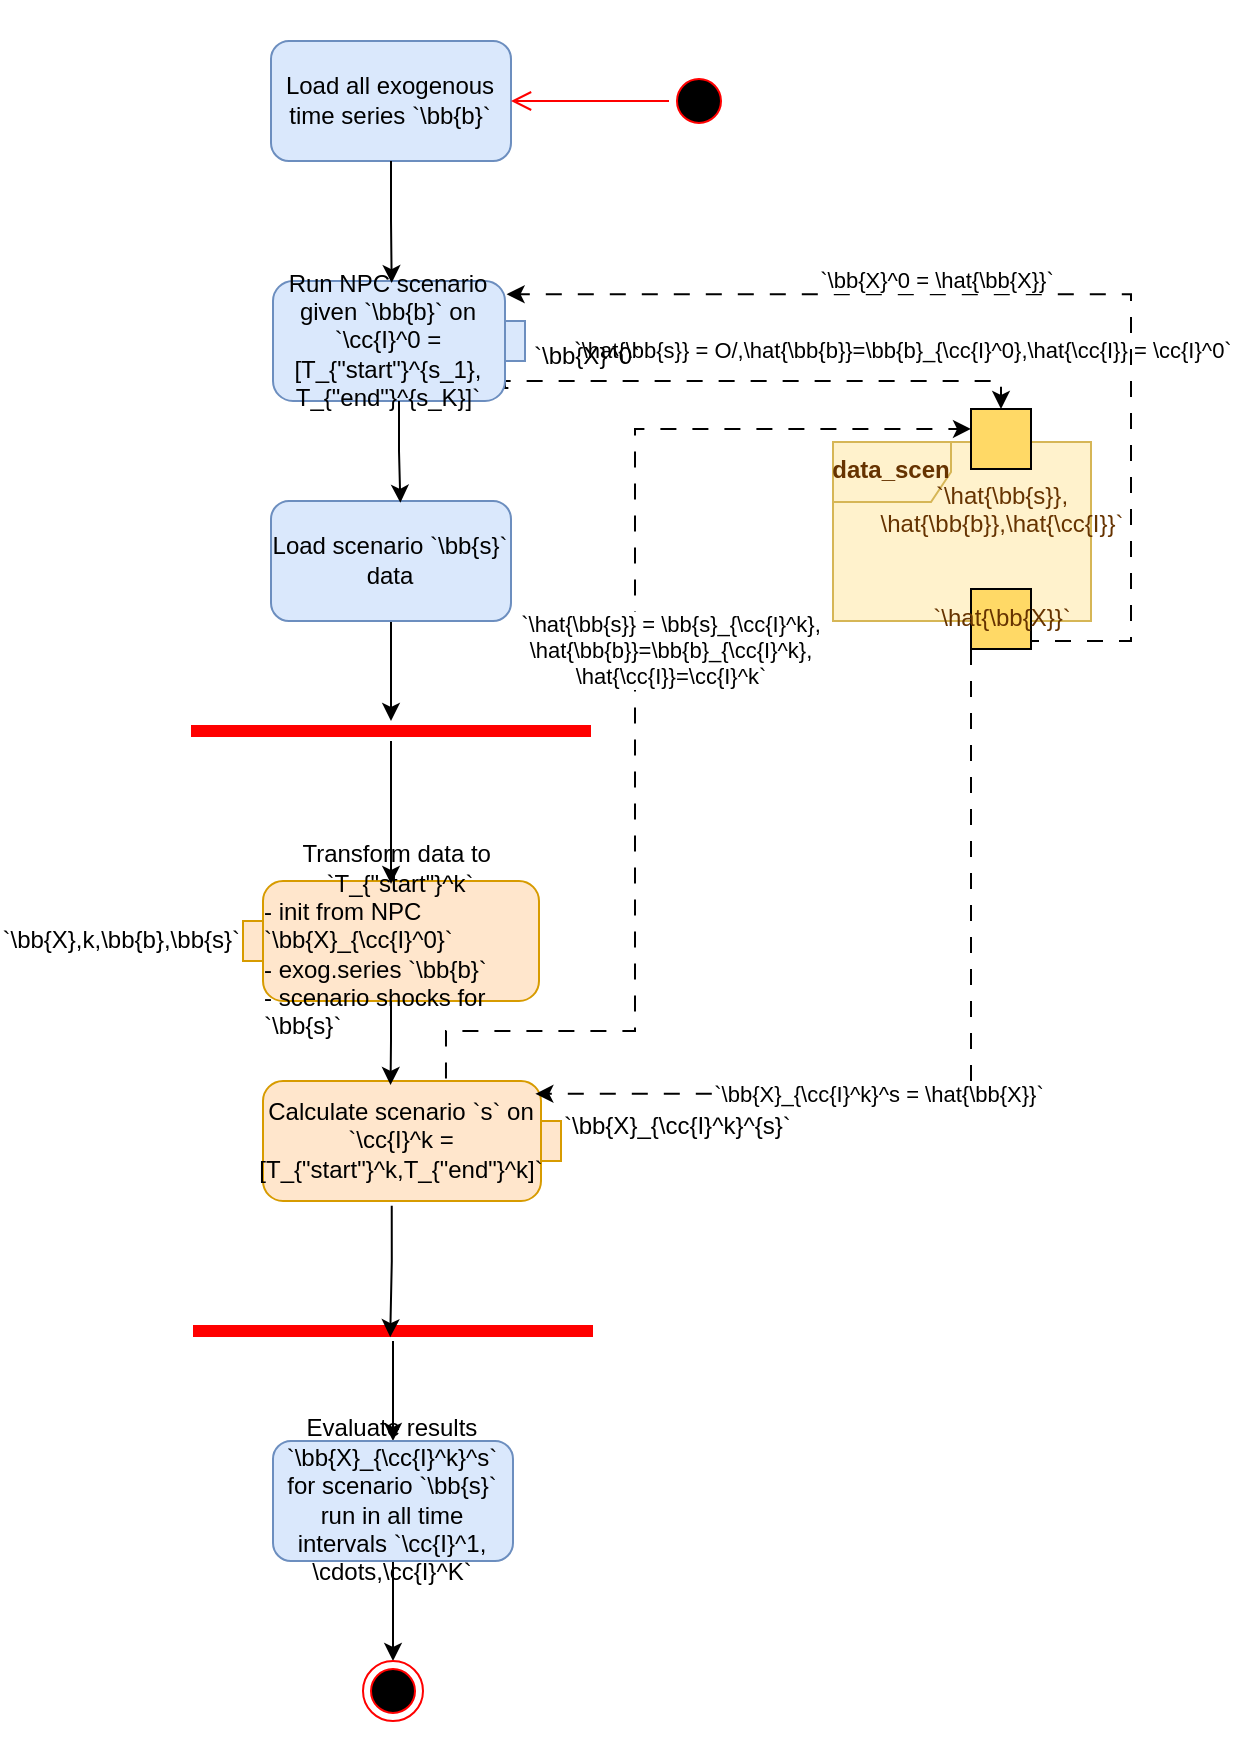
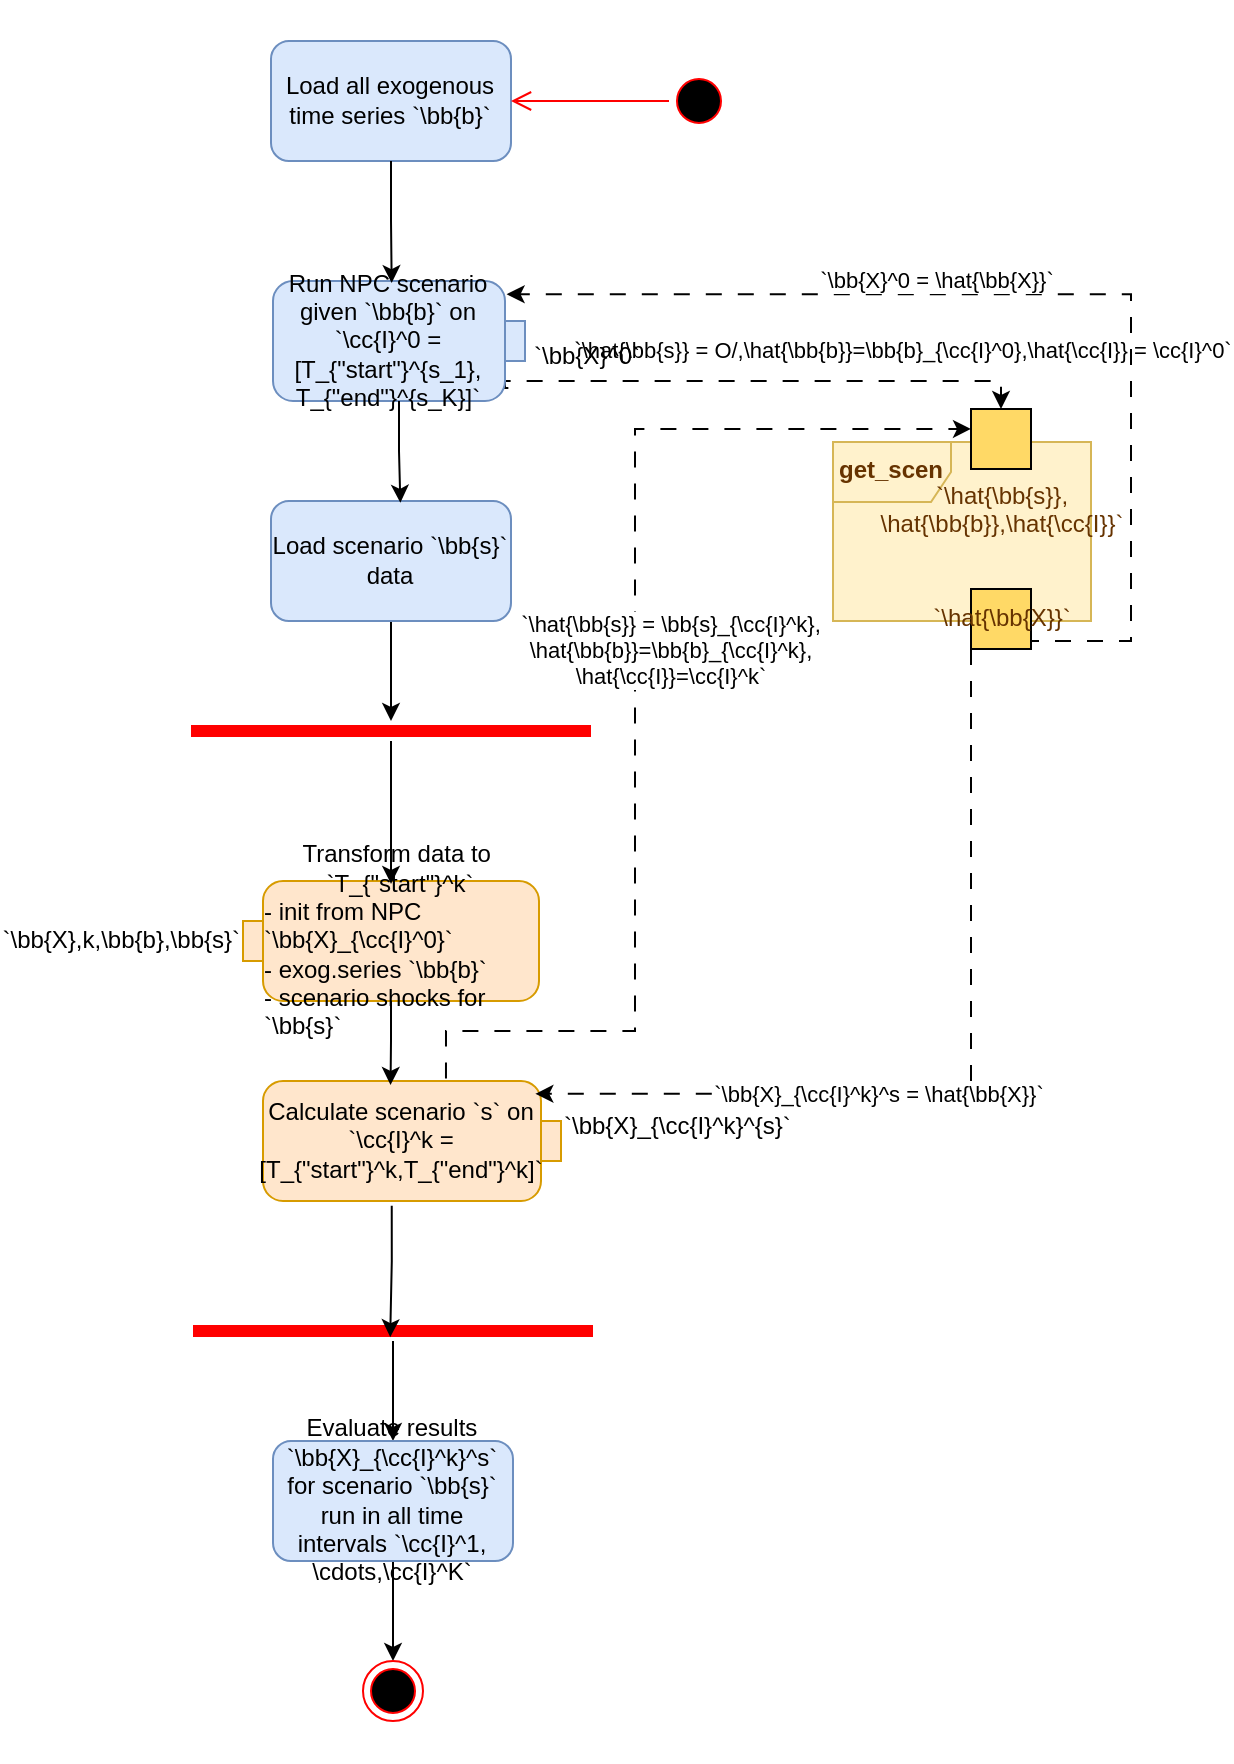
node "data_scen": label "data_scen" -> "get_scen"
